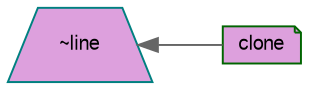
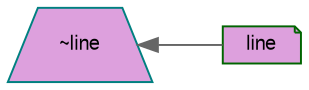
node "clone": label "clone" -> "line"
